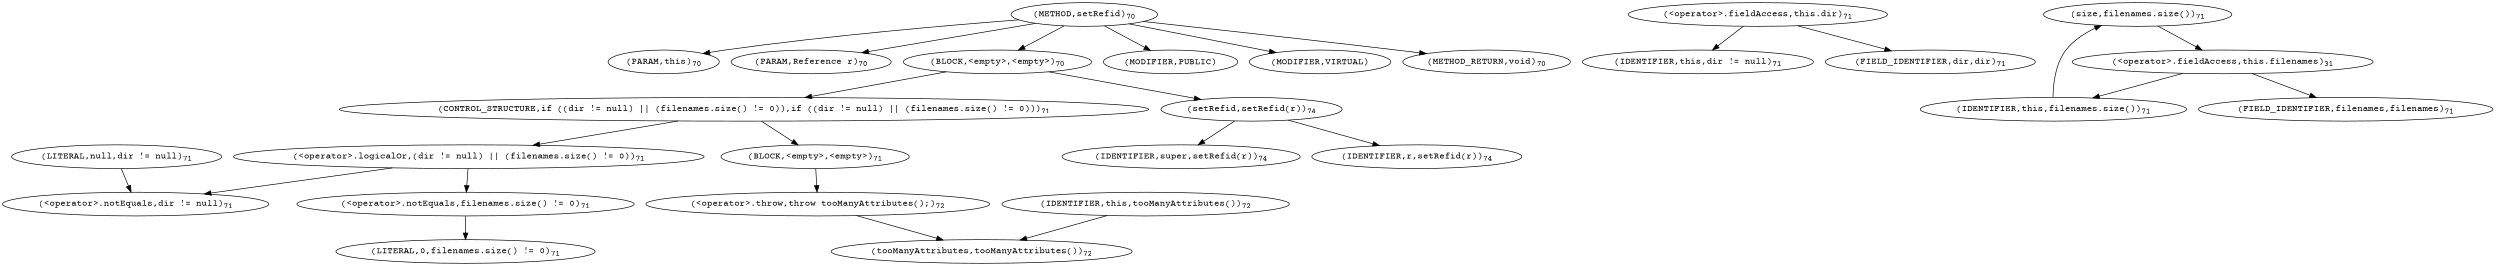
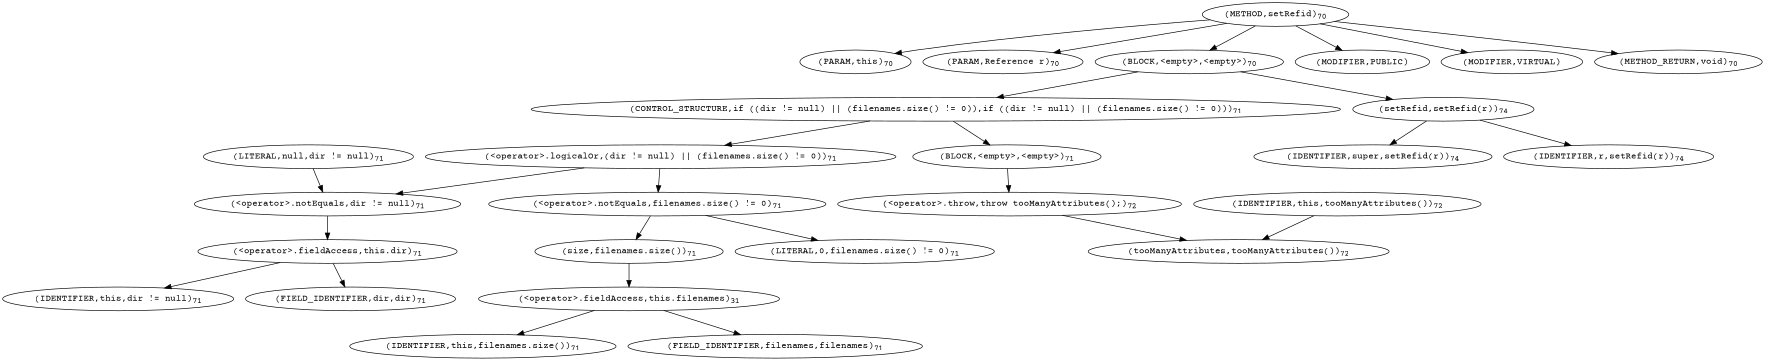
edge "(IDENTIFIER,this,filenames.size())" -> "(size,filenames.size())": now "(<operator>.notEquals,filenames.size() != 0)" -> "(size,filenames.size())"
edge "(<operator>.notEquals,dir != null)" -> "(<operator>.fieldAccess,this.dir)": added
